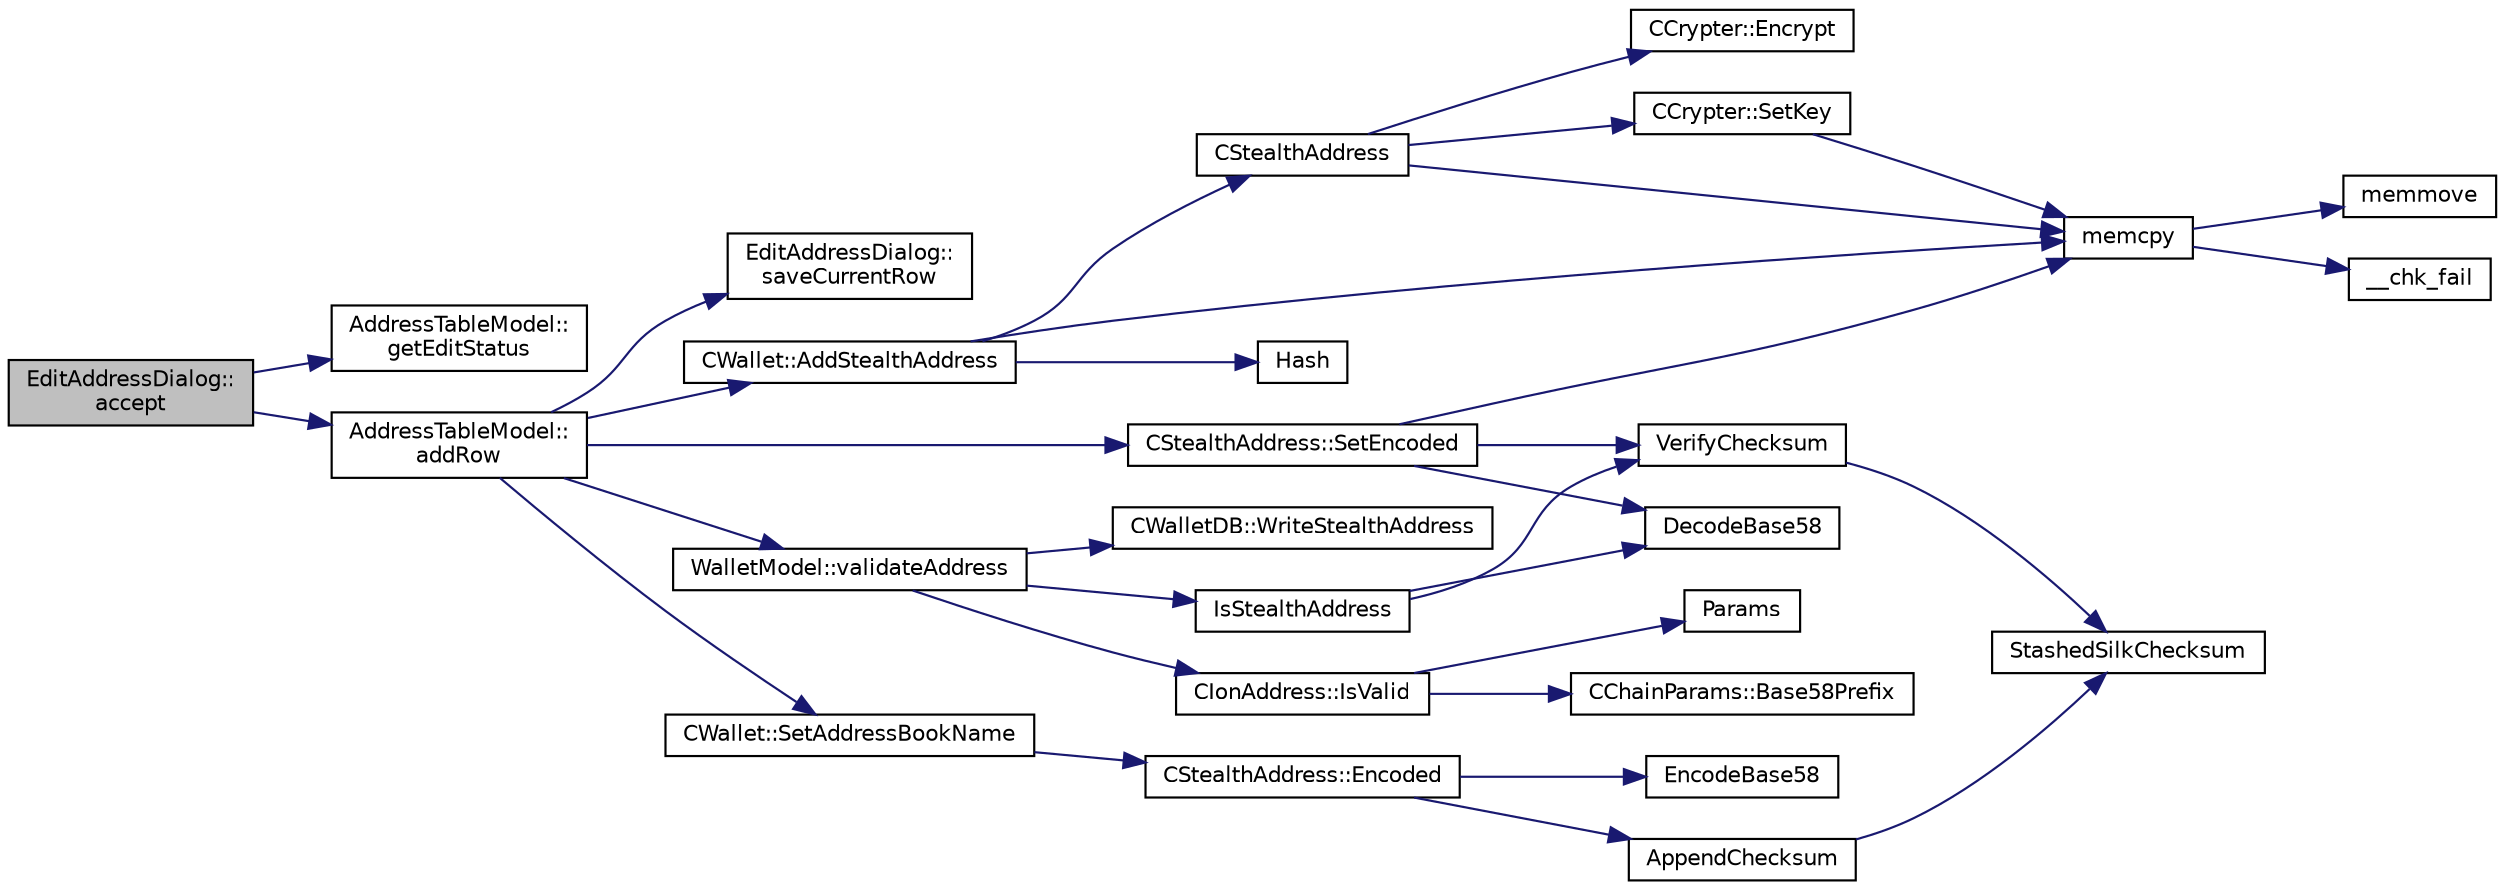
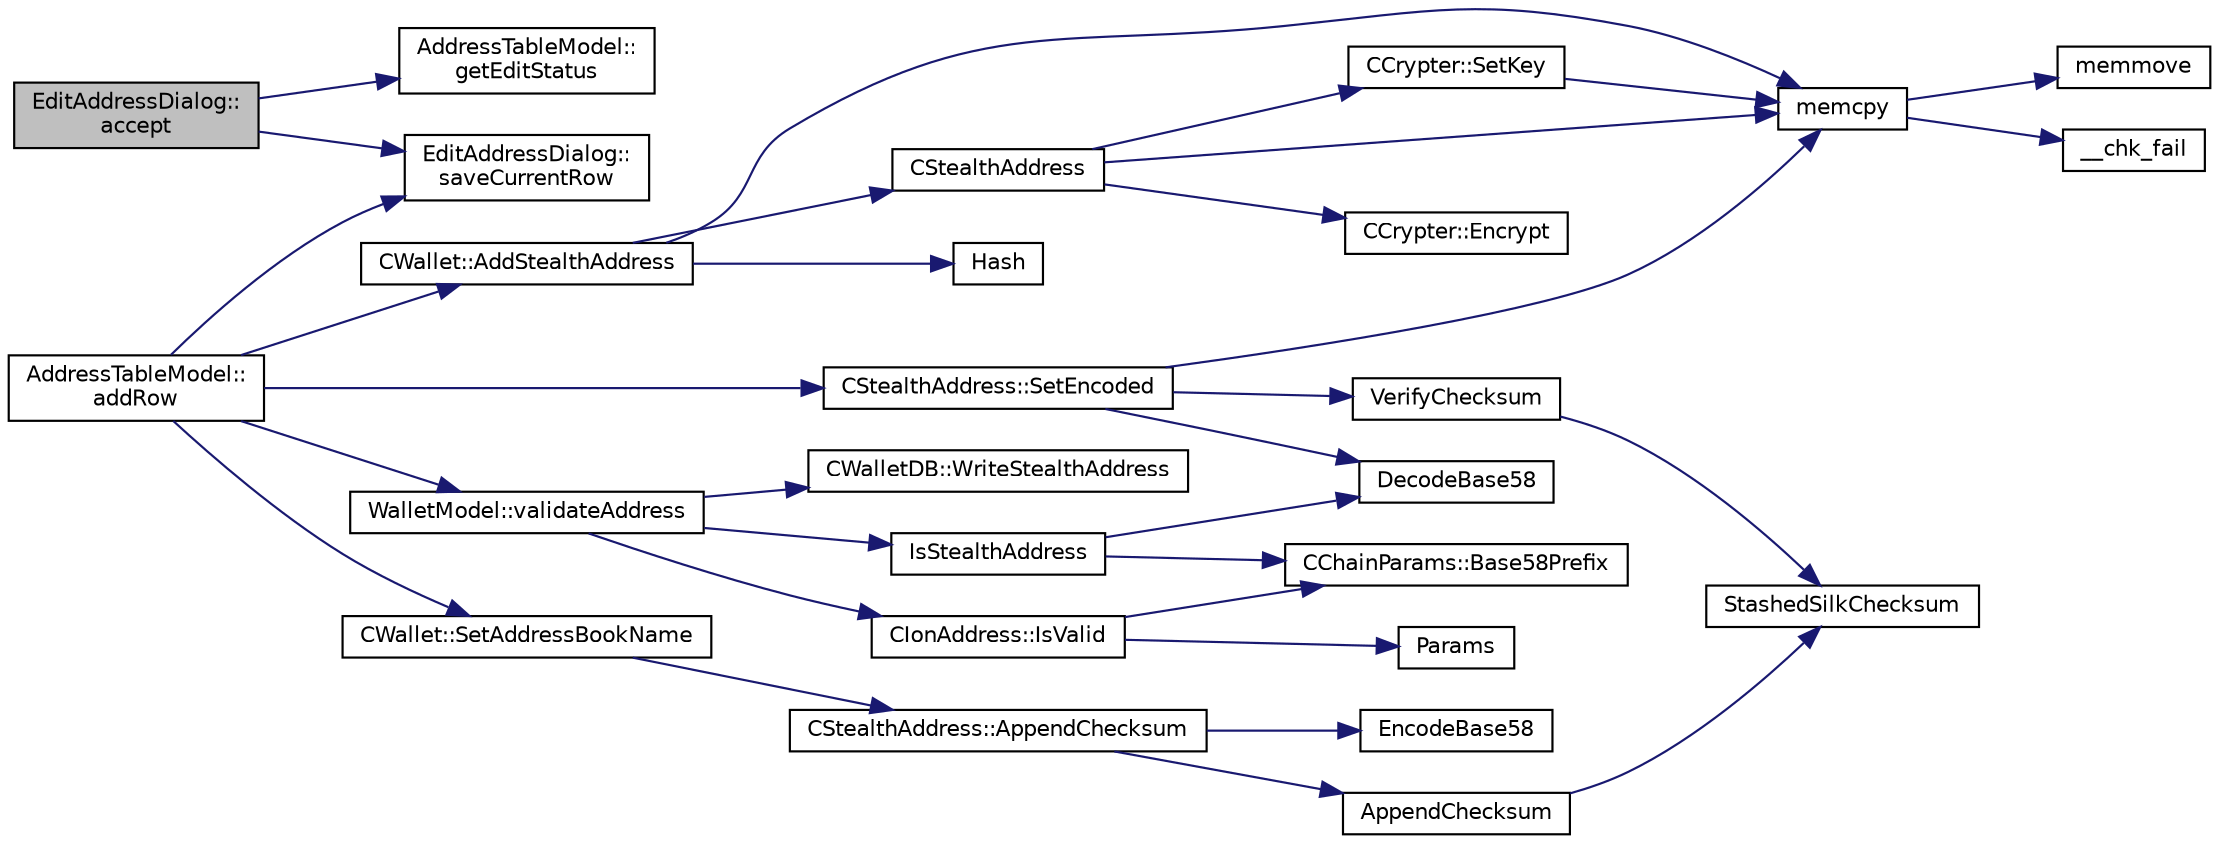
edge "EditAddressDialog:: accept" -> "AddressTableModel:: addRow": now "EditAddressDialog:: accept" -> "EditAddressDialog:: saveCurrentRow"
edge "IsStealthAddress" -> "VerifyChecksum": now "IsStealthAddress" -> "CChainParams::Base58Prefix"
node "CStealthAddress::Encoded": label "CStealthAddress::Encoded" -> "CStealthAddress::AppendChecksum"
